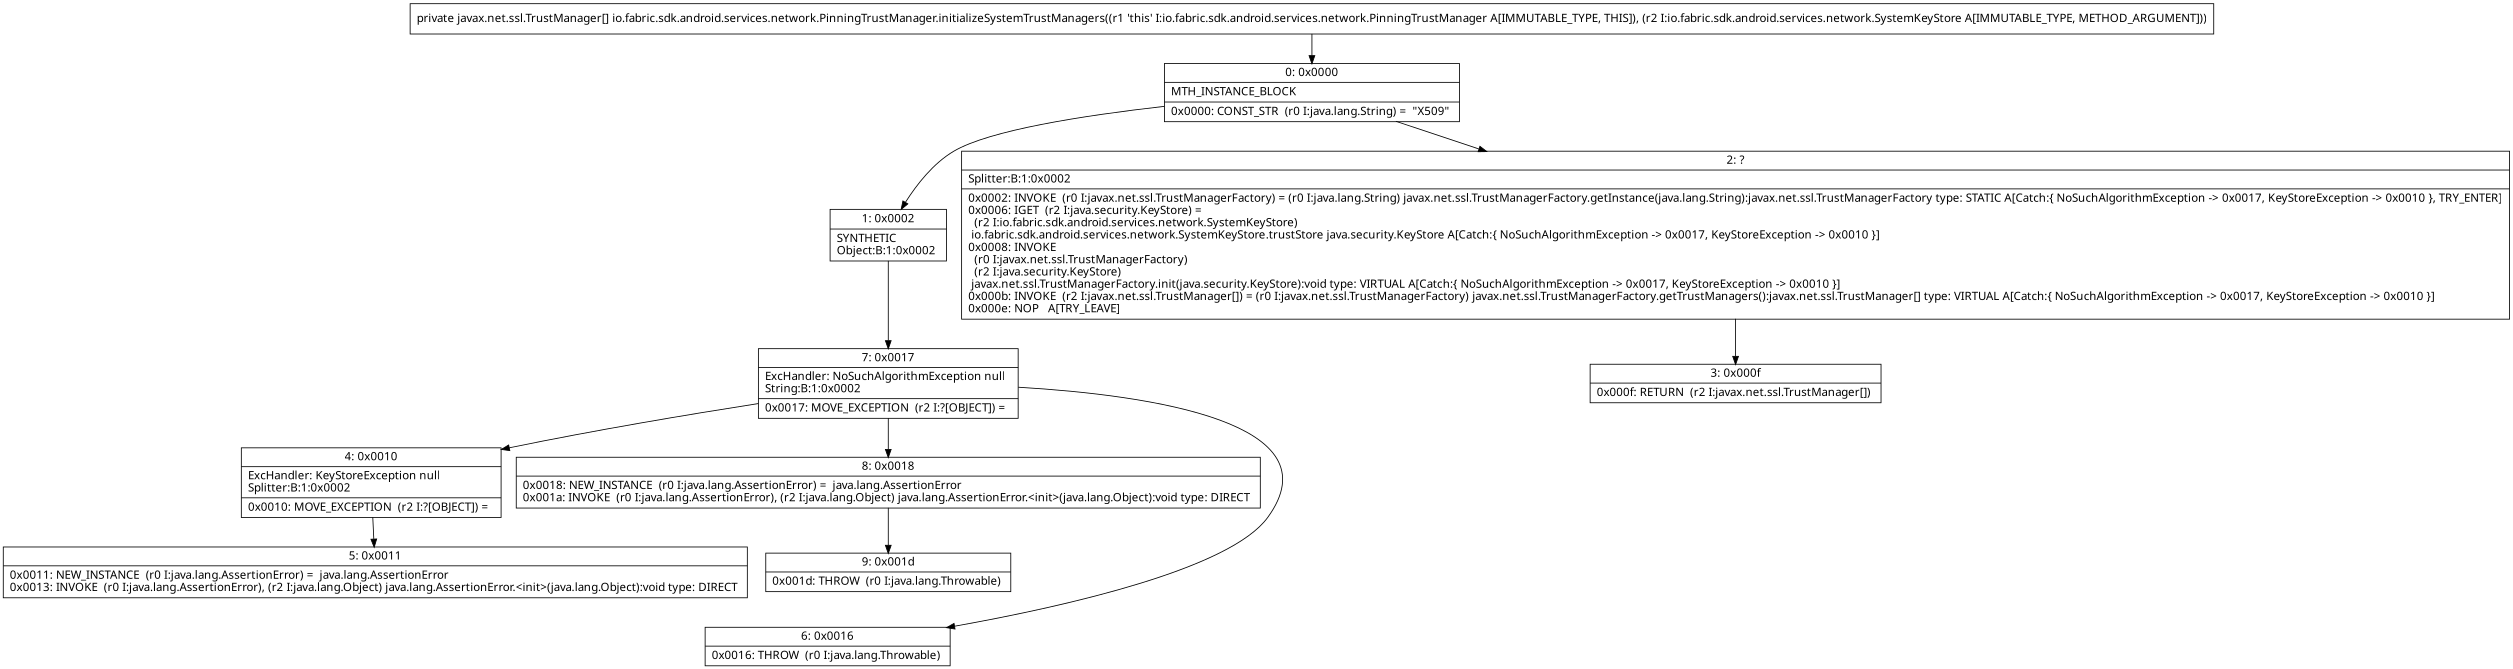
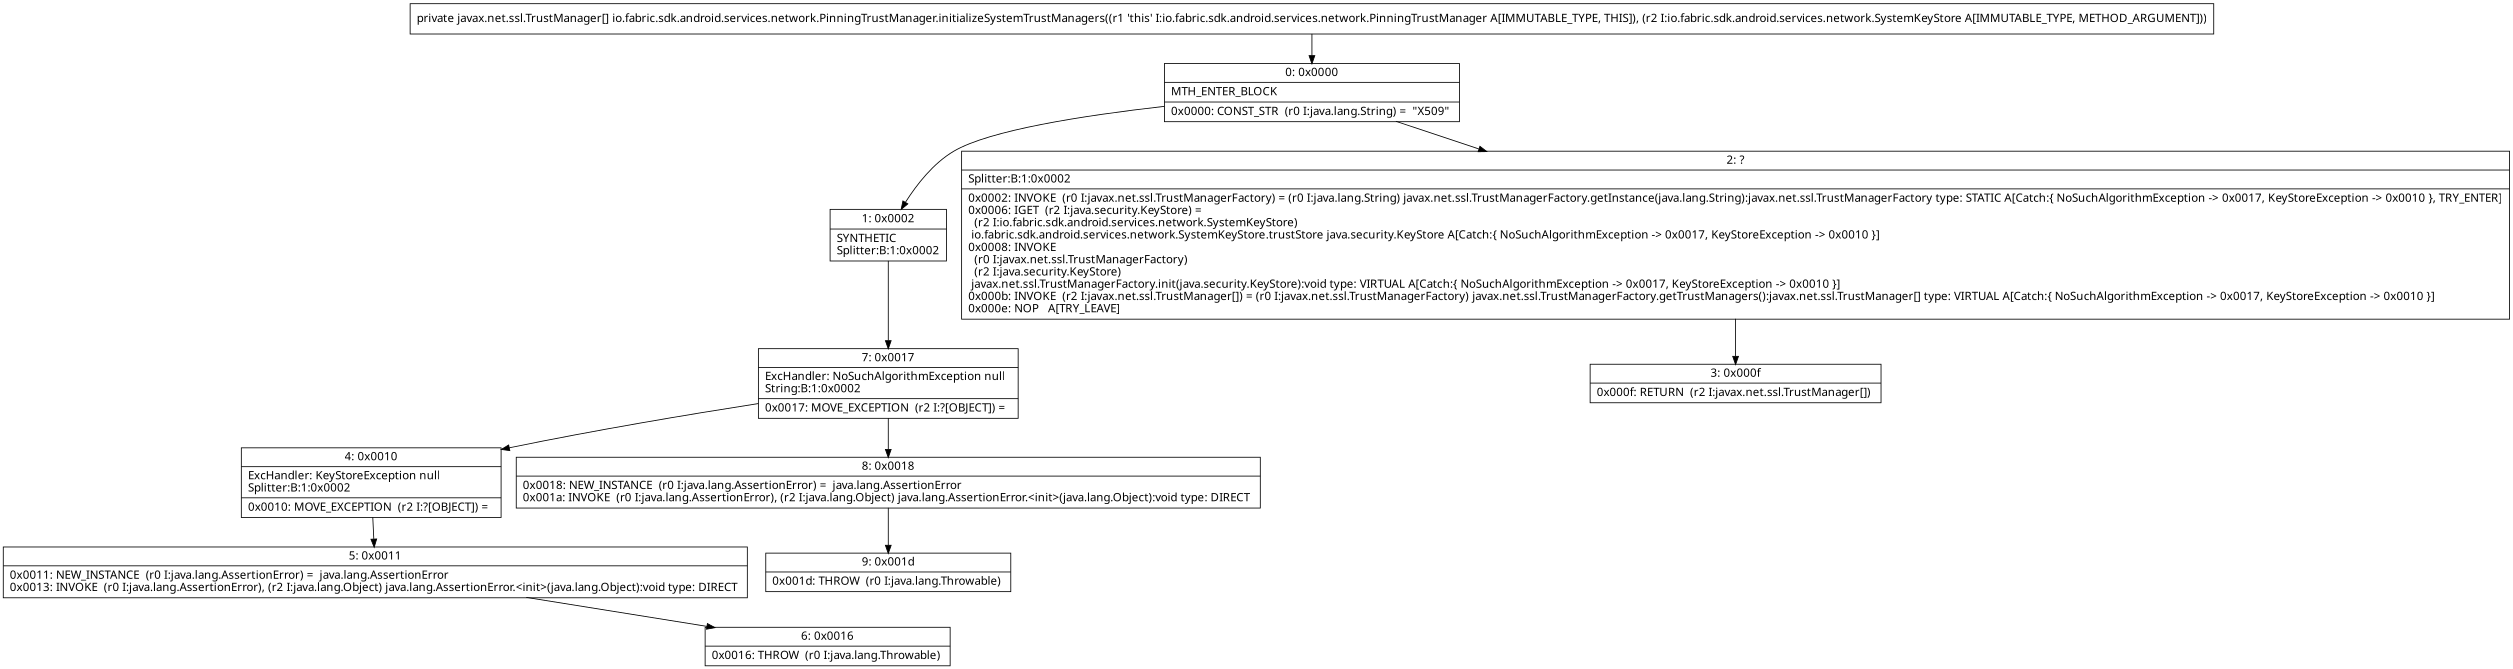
node "0: 0x0000": text "MTH_INSTANCE_BLOCK" -> "MTH_ENTER_BLOCK"
node "1: 0x0002": text "Object:B:1:0x0002" -> "Splitter:B:1:0x0002"
edge "7: 0x0017" -> "6: 0x0016": now "5: 0x0011" -> "6: 0x0016"
